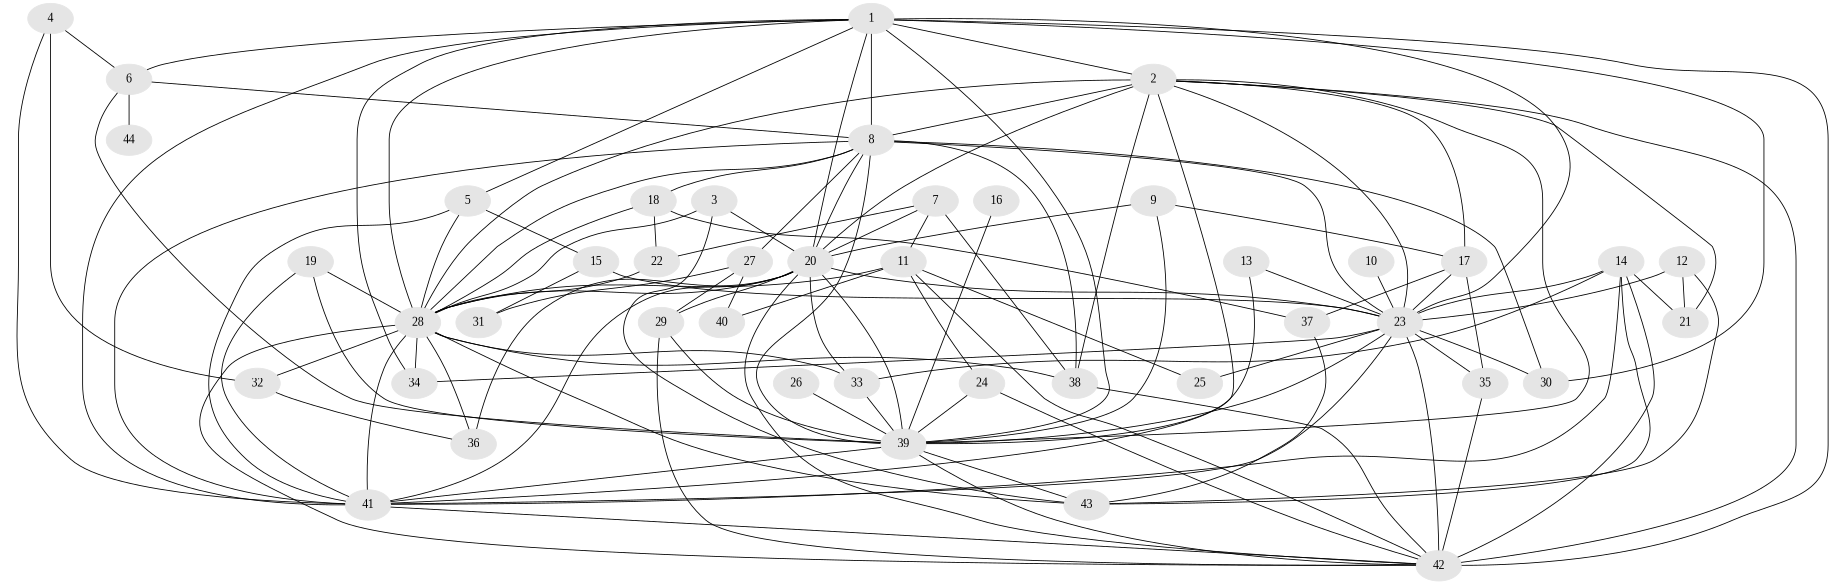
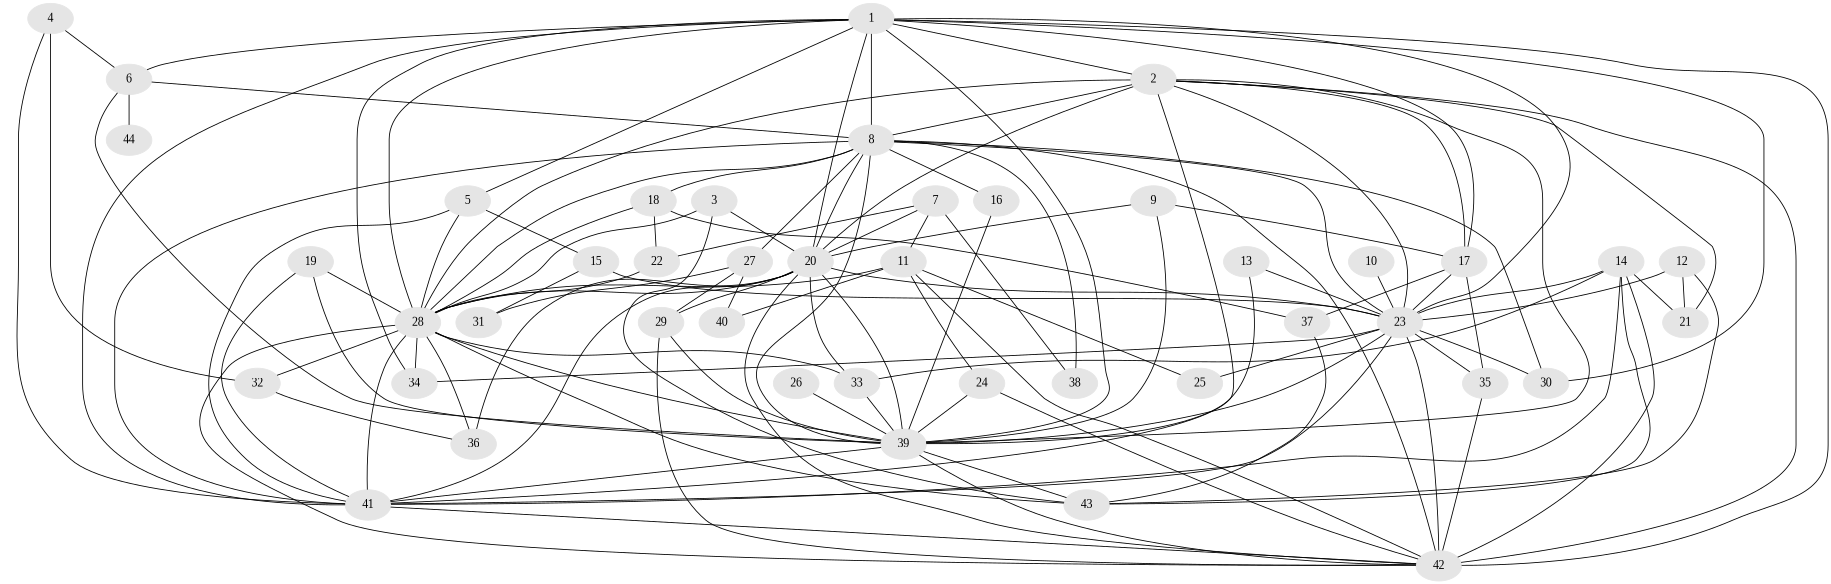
edge "1" -- "17": added
edge "8" -- "16": added
edge "2" -- "38": removed
edge "28" -- "38": now "28" -- "39"
edge "38" -- "42": now "8" -- "42"
